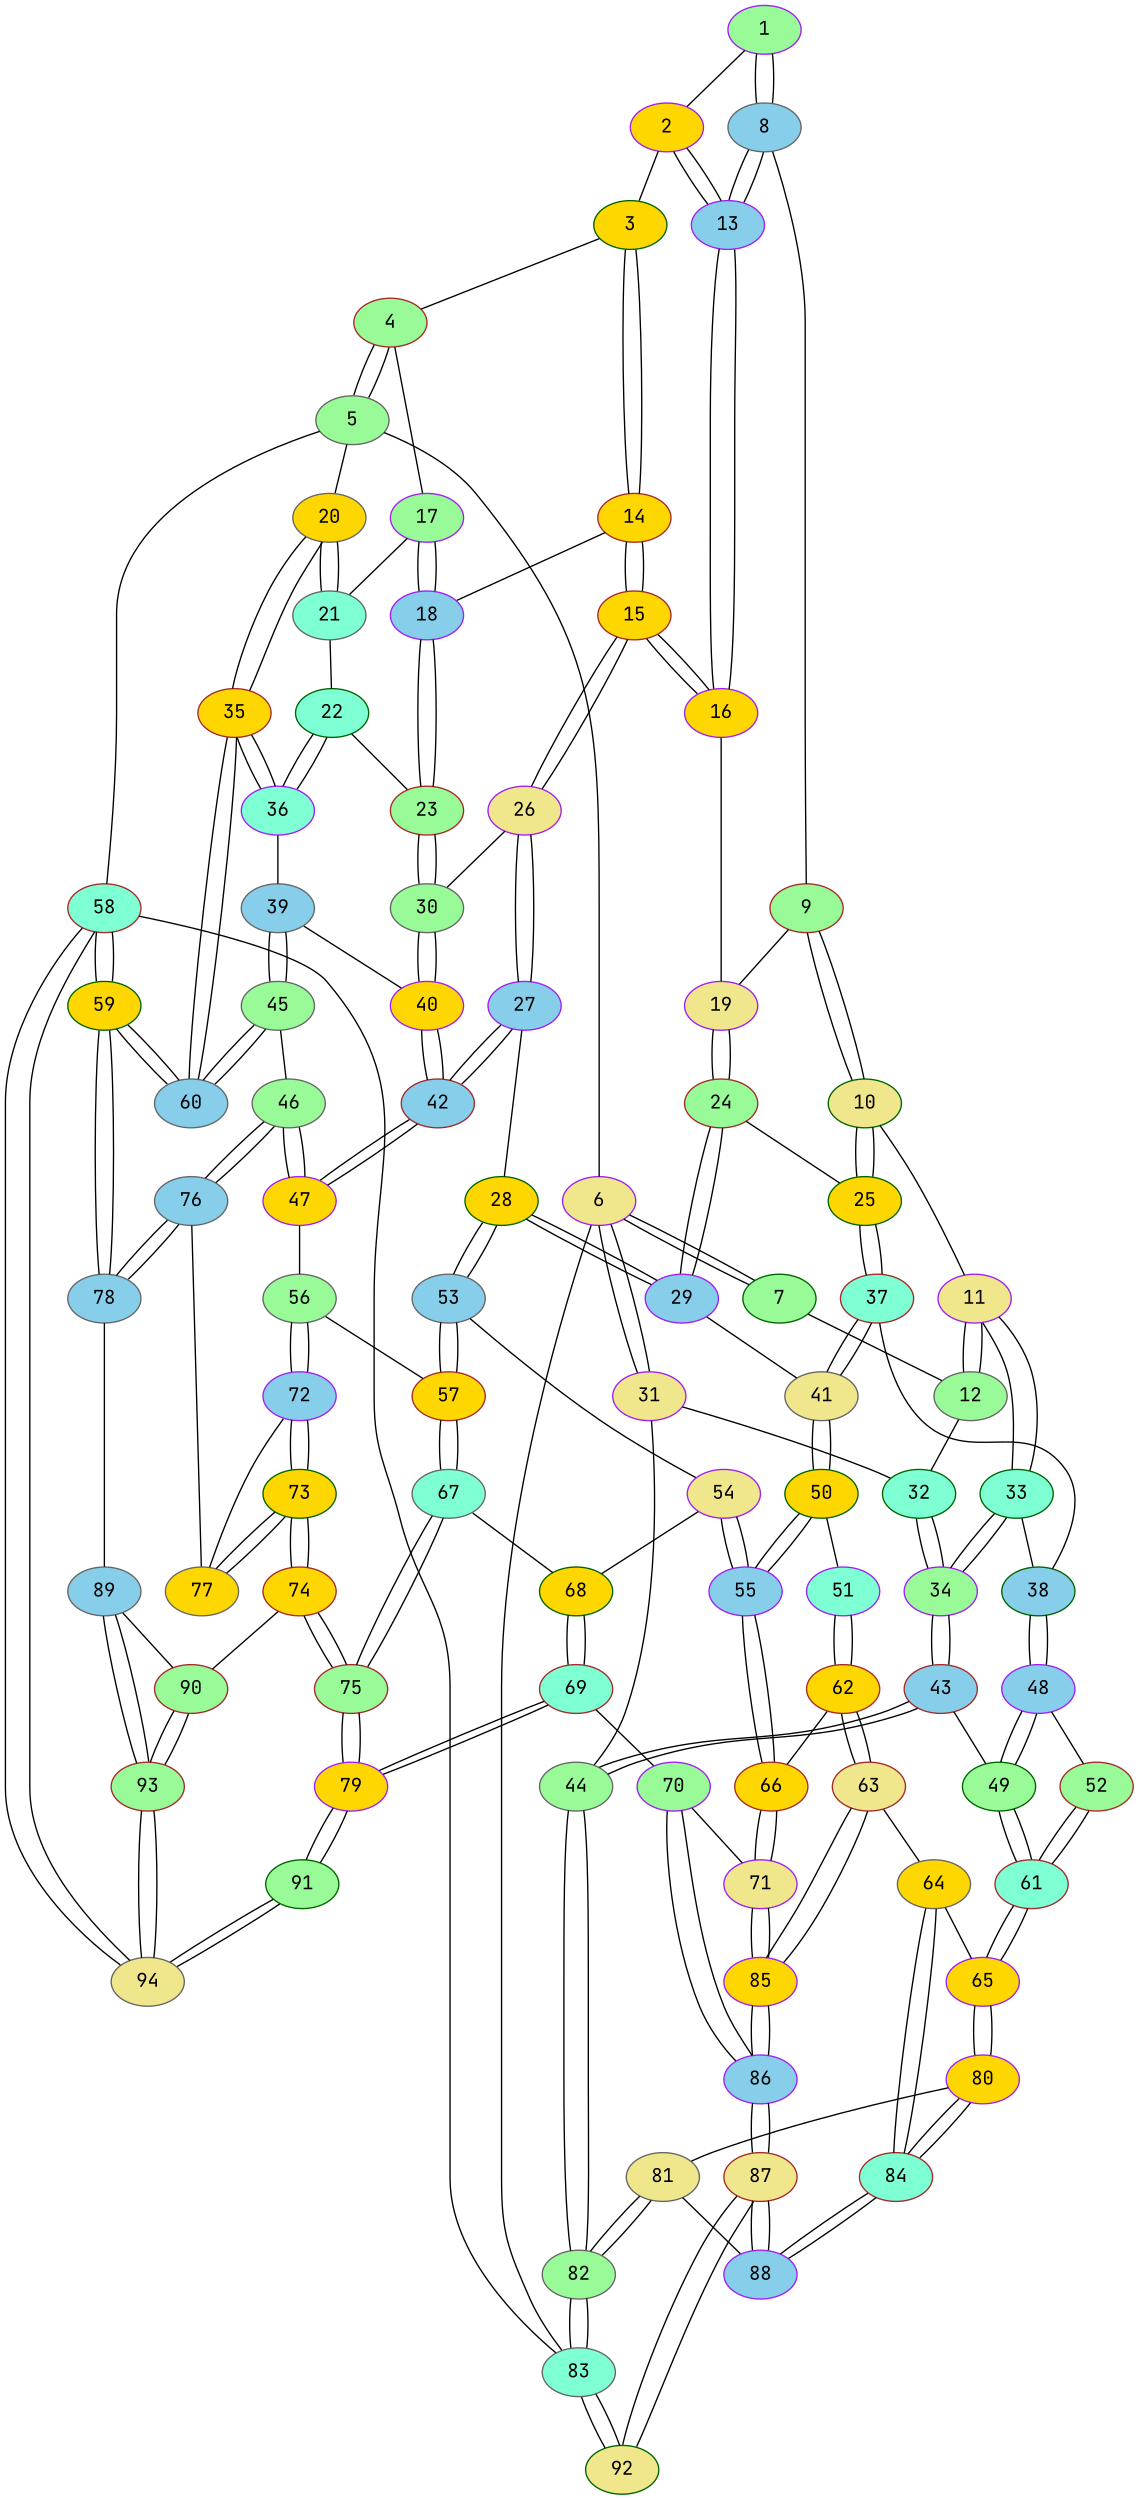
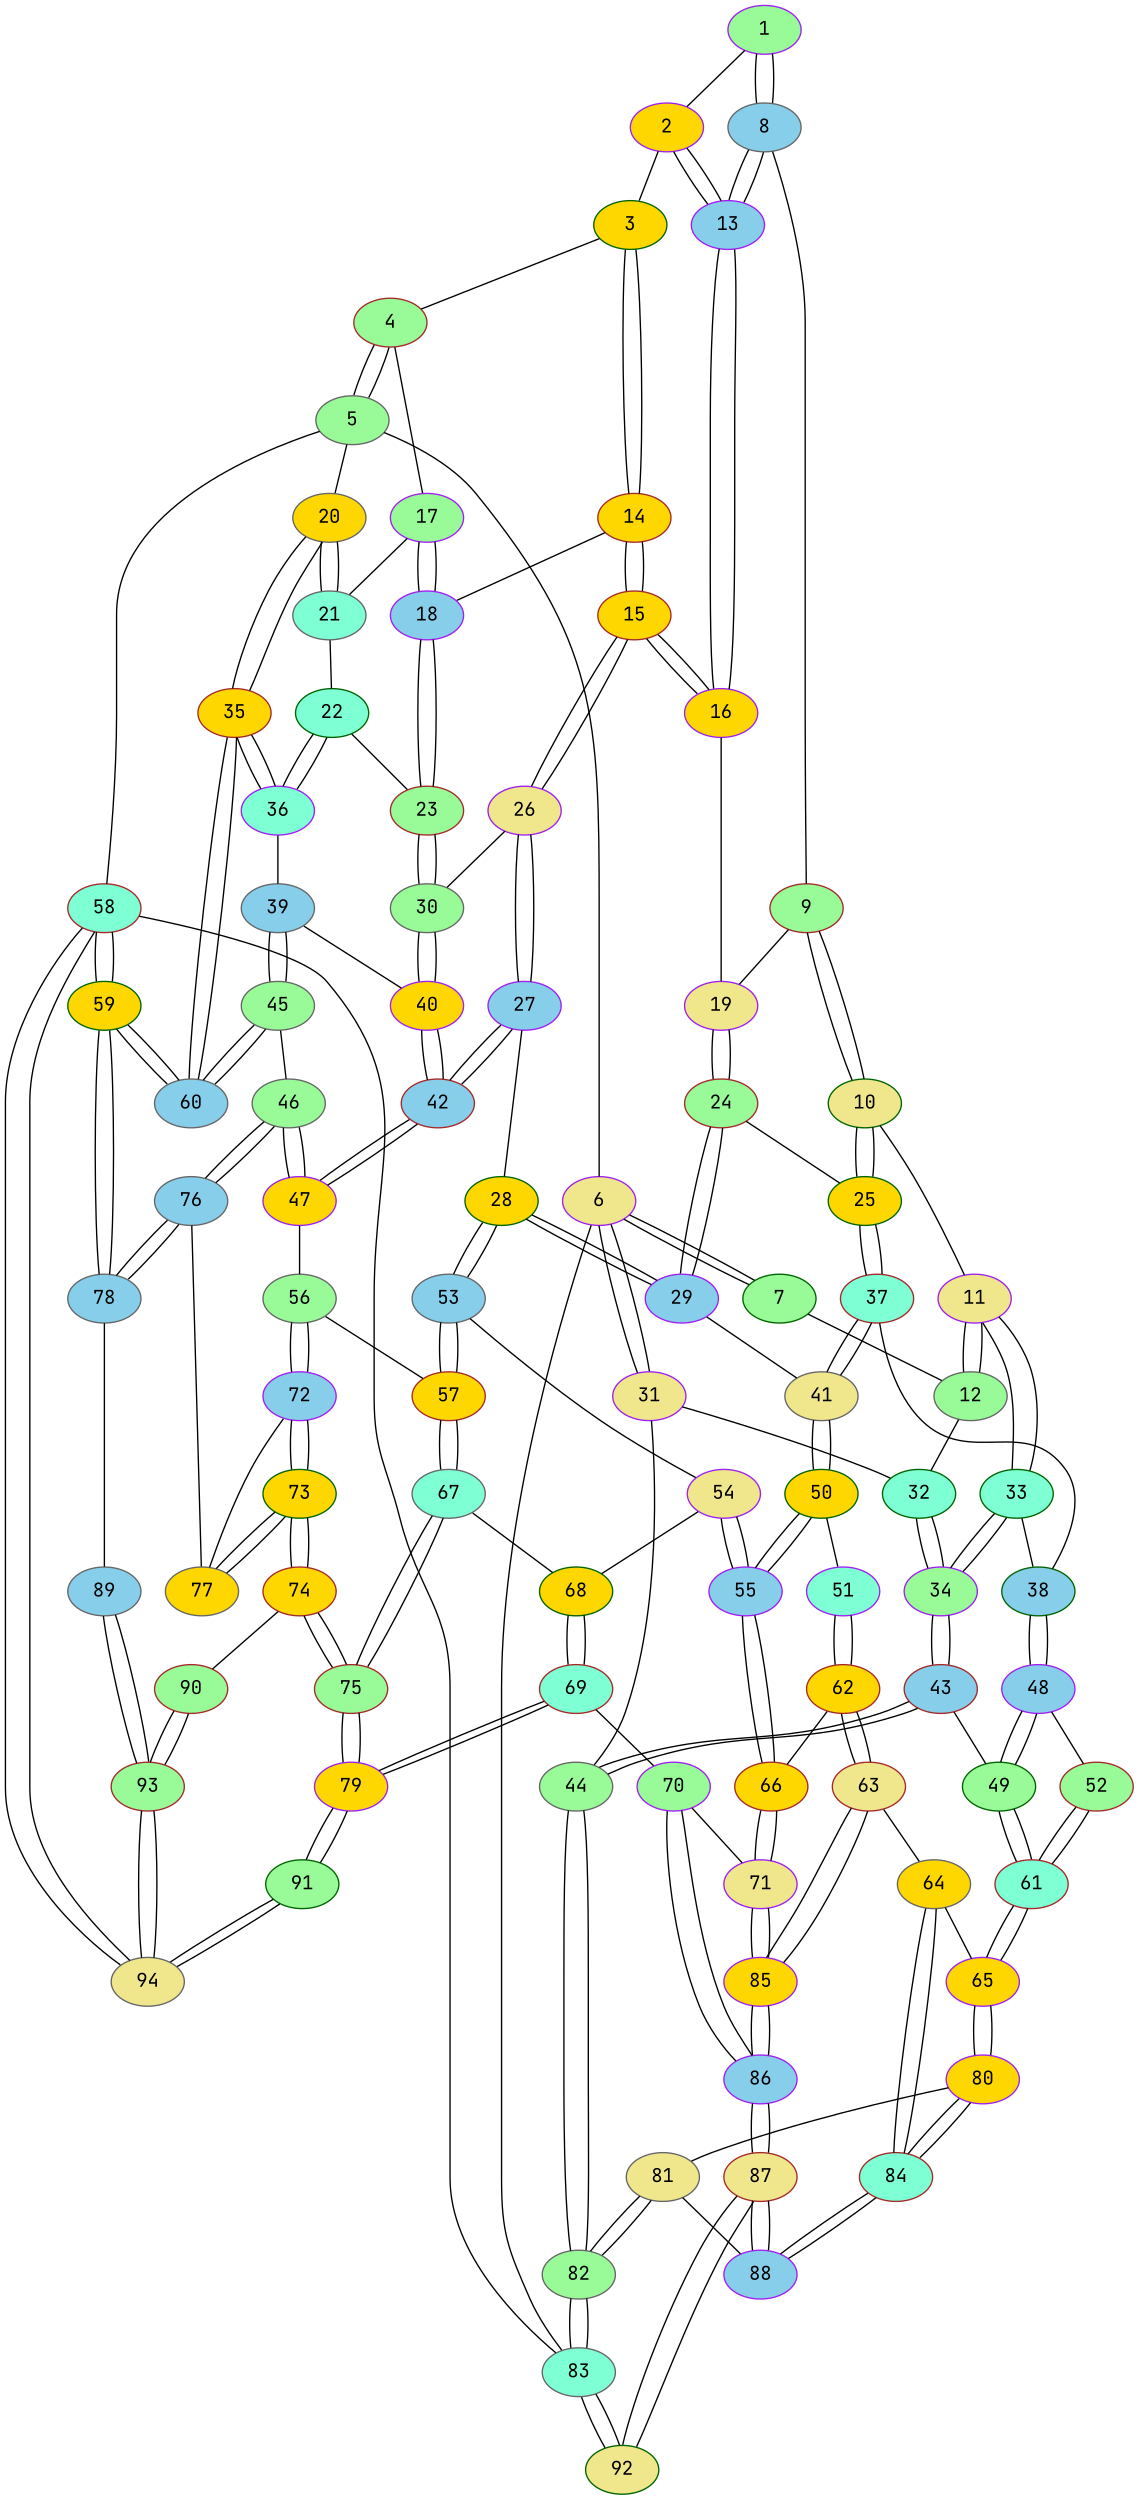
edge "89" -- "90": removed
